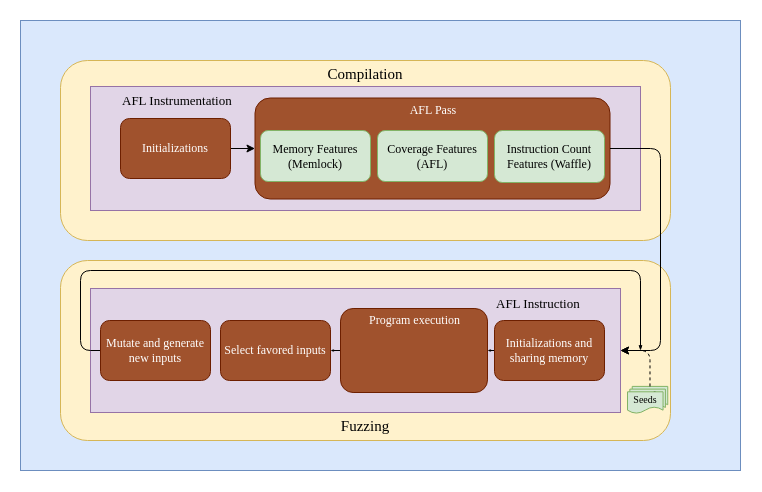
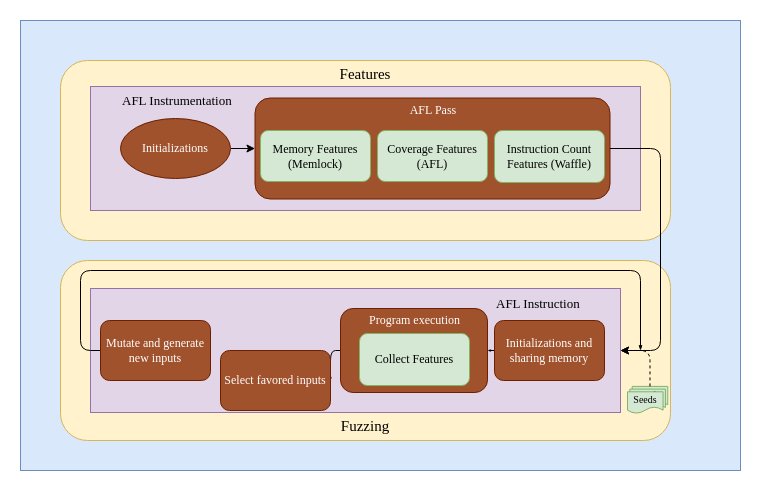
node "Compilation": label "Compilation" -> "Features"
node "Initializations": shape rounded rectangle -> ellipse
node "Select favored inputs": moved (276, 351) -> (276, 381)
node "Collect Features": added
